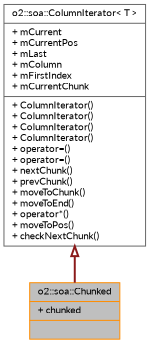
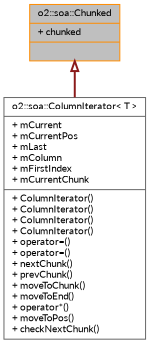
edge "o2::soa::Chunked" -> "o2::soa::ColumnIterator< T >": reversed
